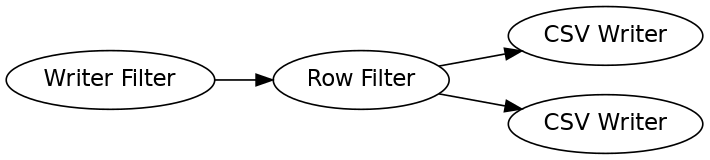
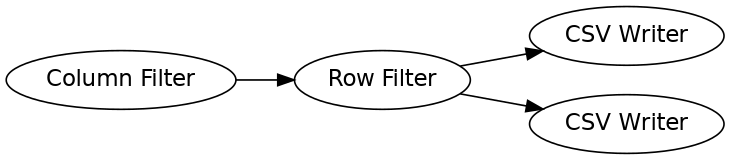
node "Writer Filter": label "Writer Filter" -> "Column Filter"
